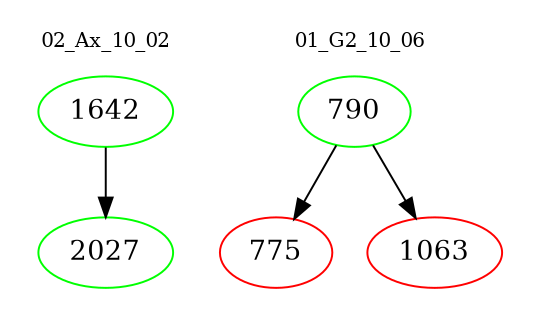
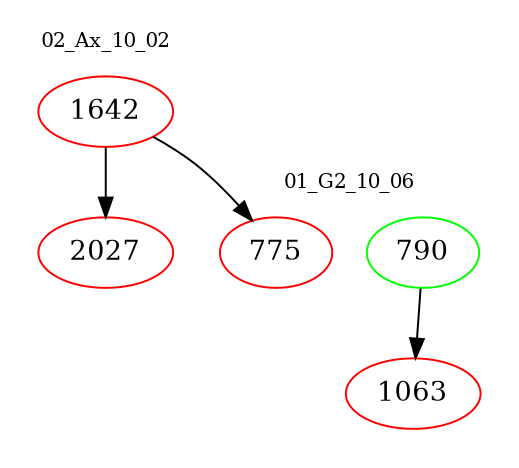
node "1642": color green -> red
edge "790" -> "775": now "1642" -> "775"
node "2027": color green -> red
